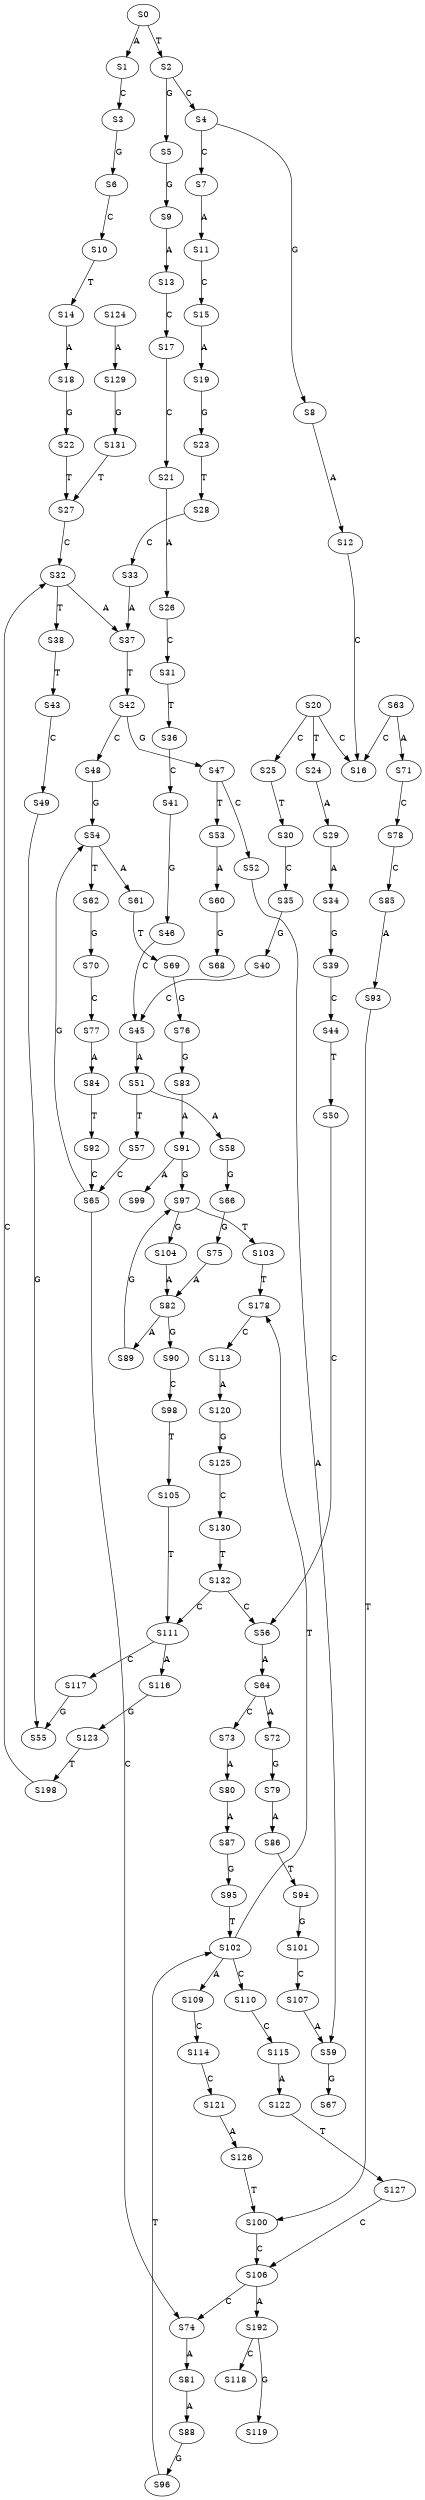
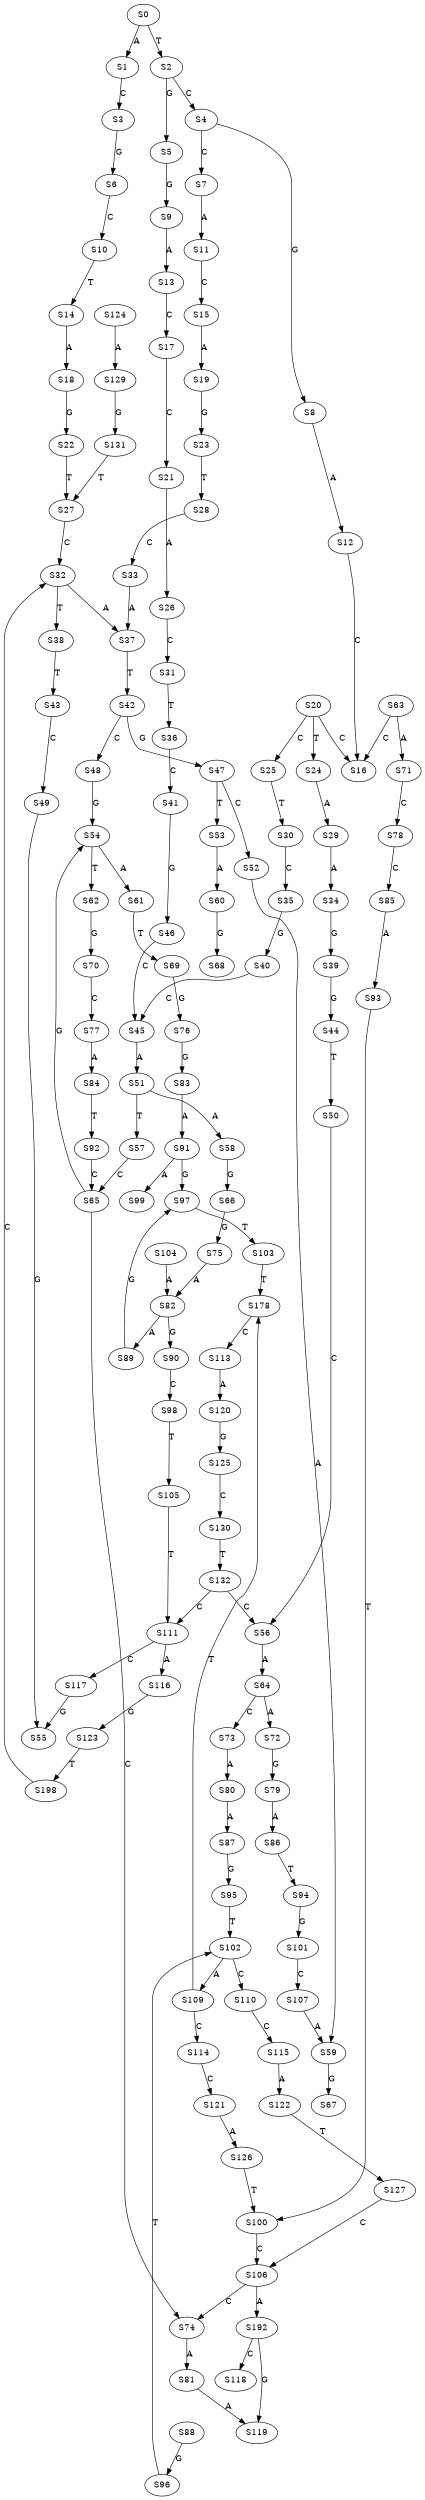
edge "S39" -> "S44": label "C" -> "G"
edge "S97" -> "S104": removed, label "G"
edge "S102" -> "S178": now "S109" -> "S178"
edge "S81" -> "S88": now "S81" -> "S119"
